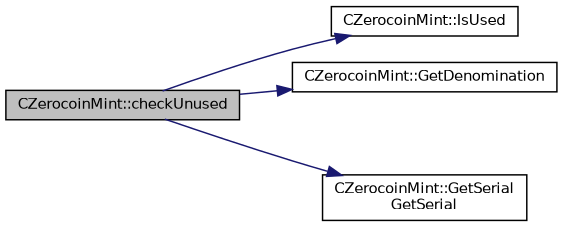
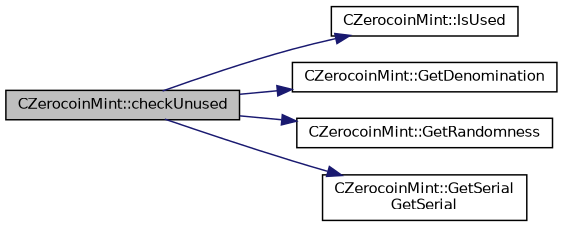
node "CZerocoinMint::GetRandomness": added
